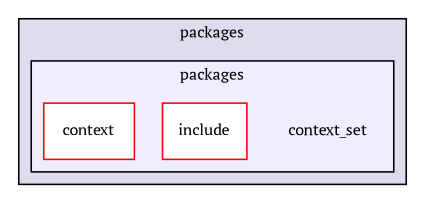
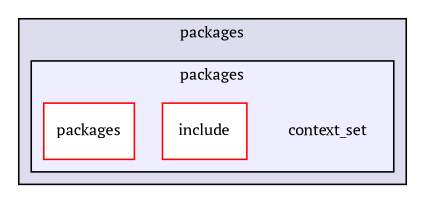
node "context": label "context" -> "packages"
